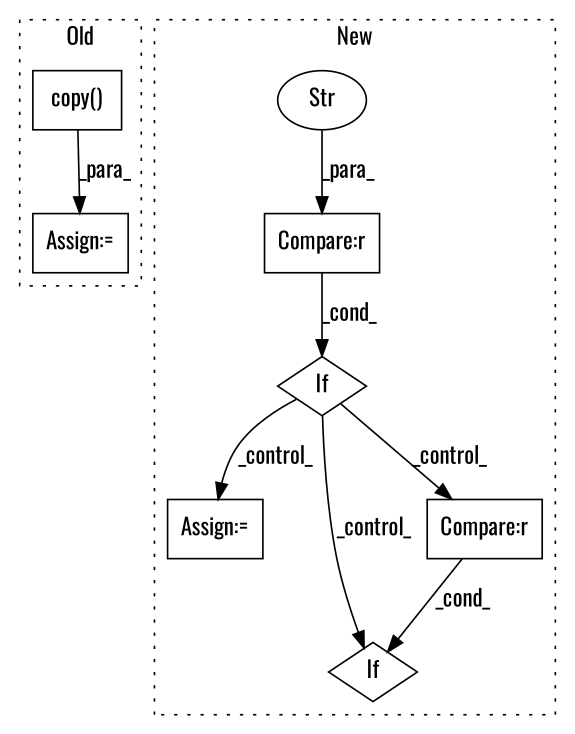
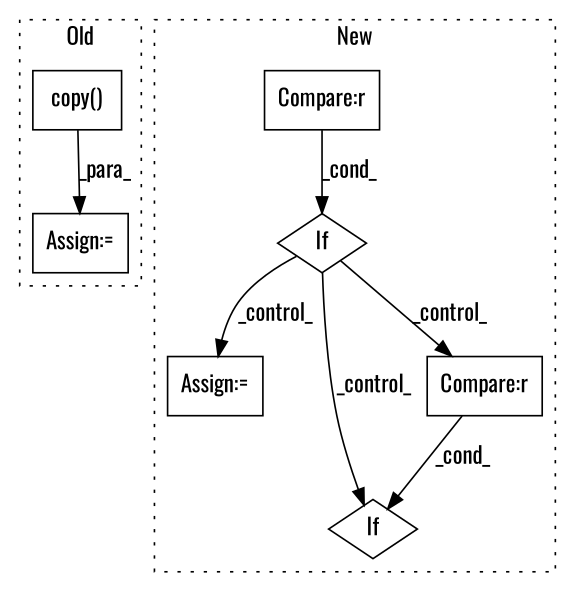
node "Str": removed
